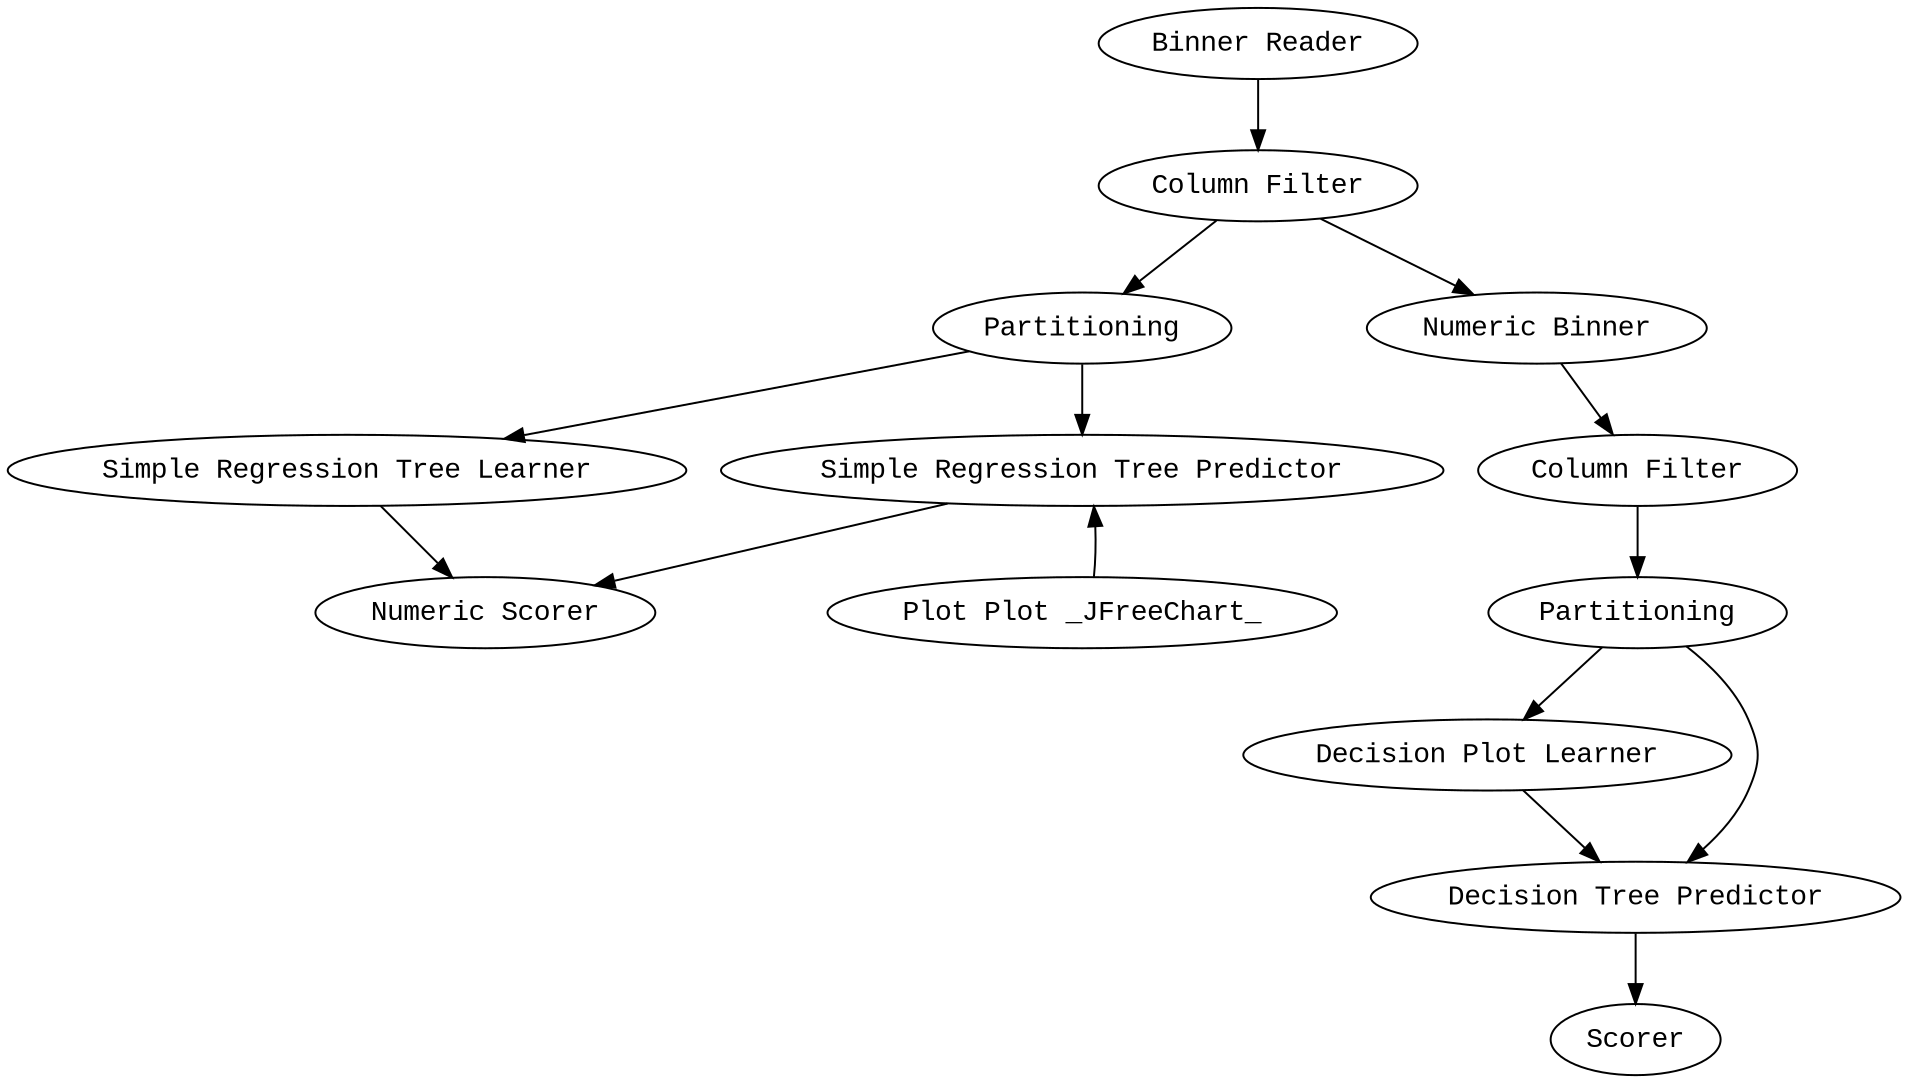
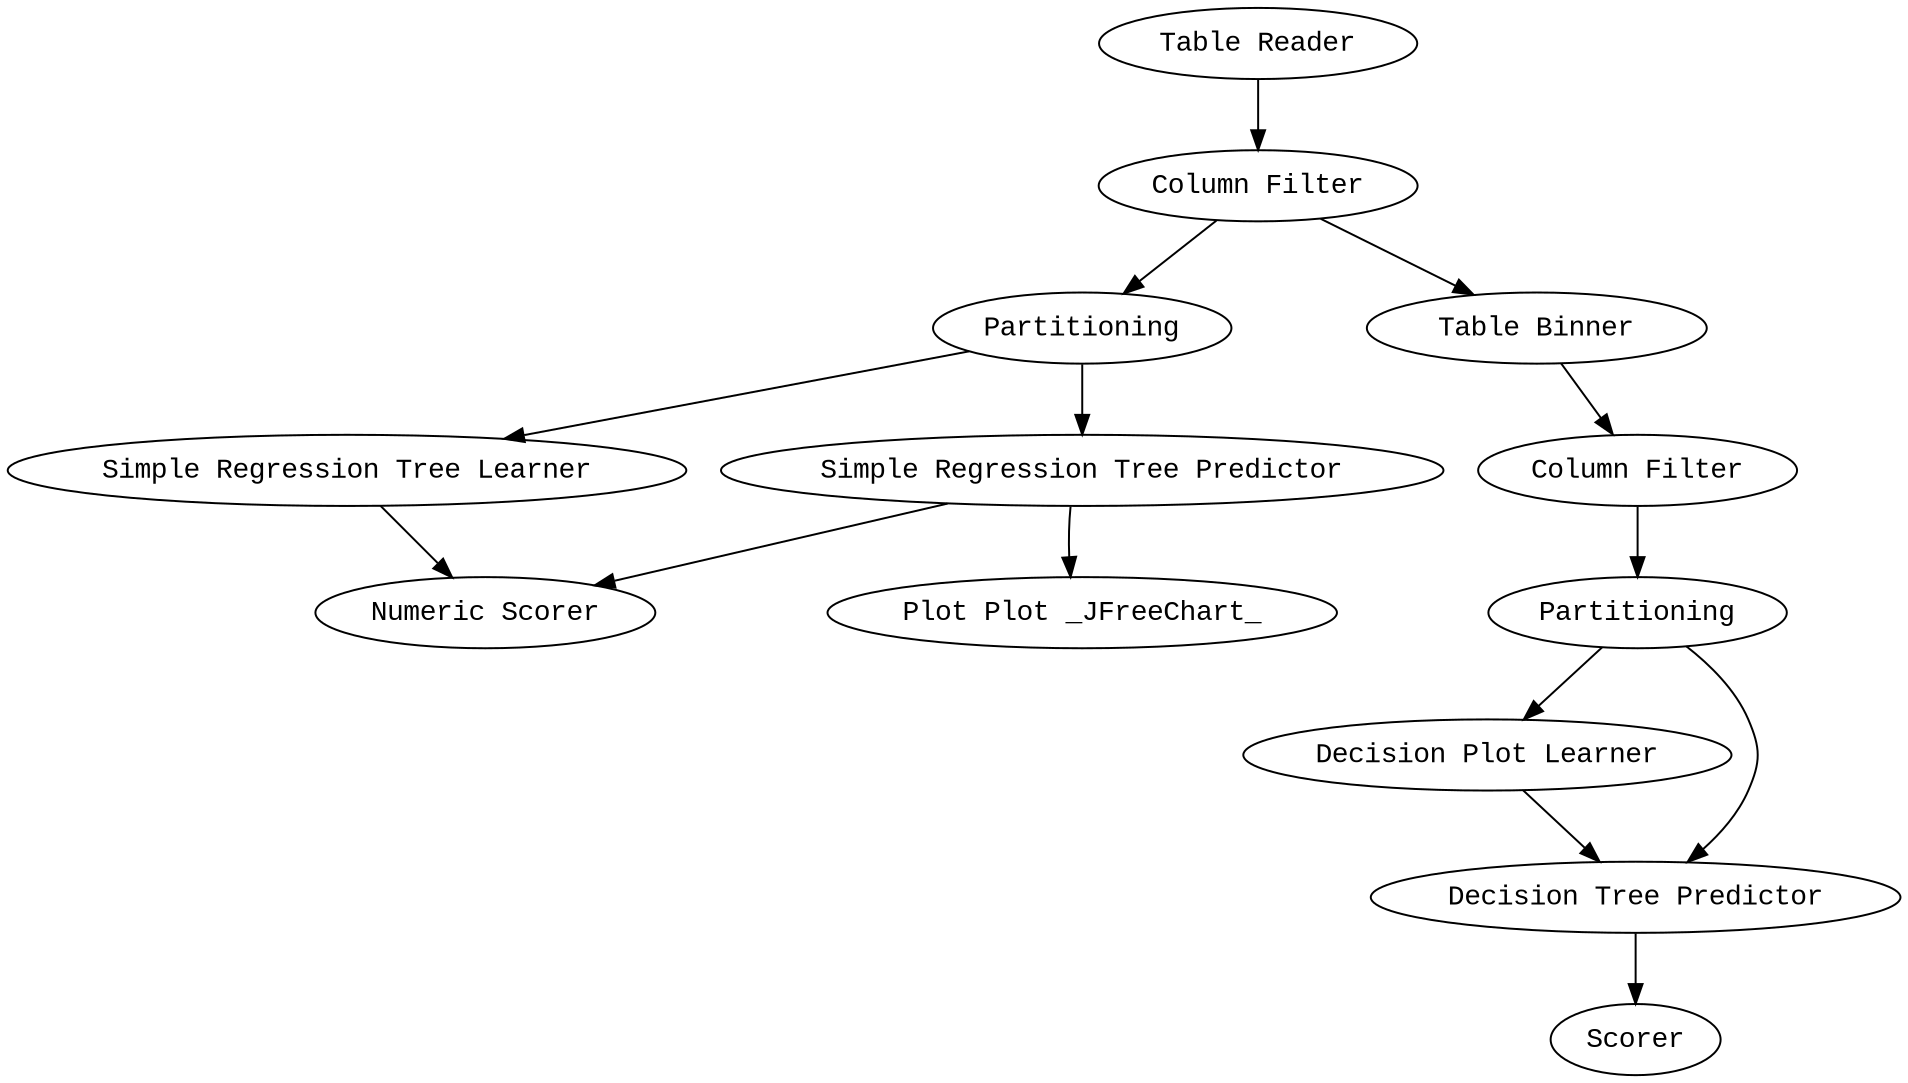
node "Binner Reader": label "Binner Reader" -> "Table Reader"
node "Numeric Binner": label "Numeric Binner" -> "Table Binner"
edge "Plot Plot _JFreeChart_" -> "Simple Regression Tree Predictor": reversed
